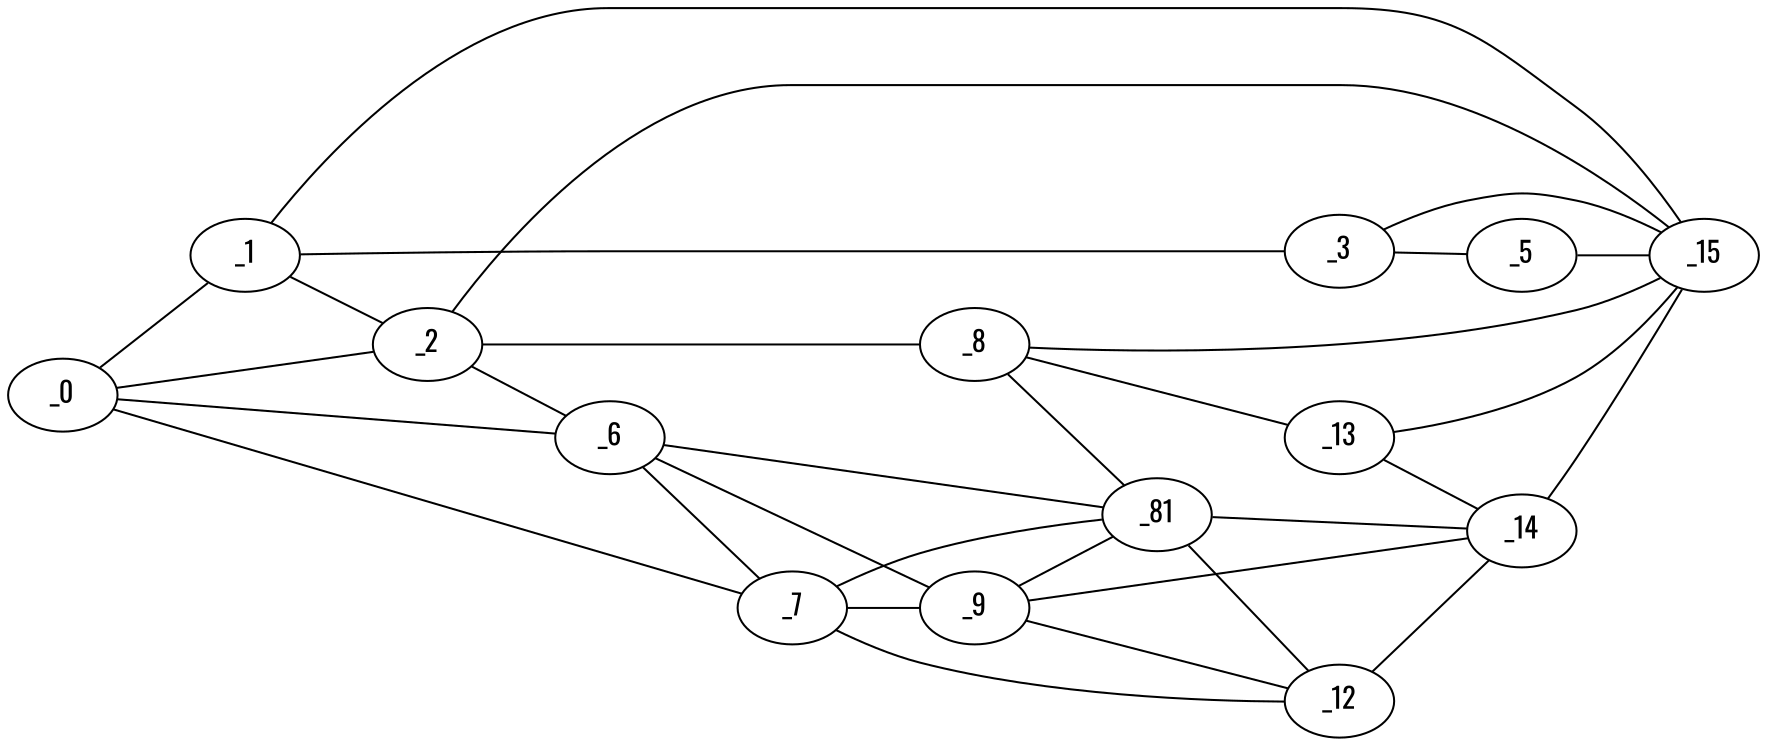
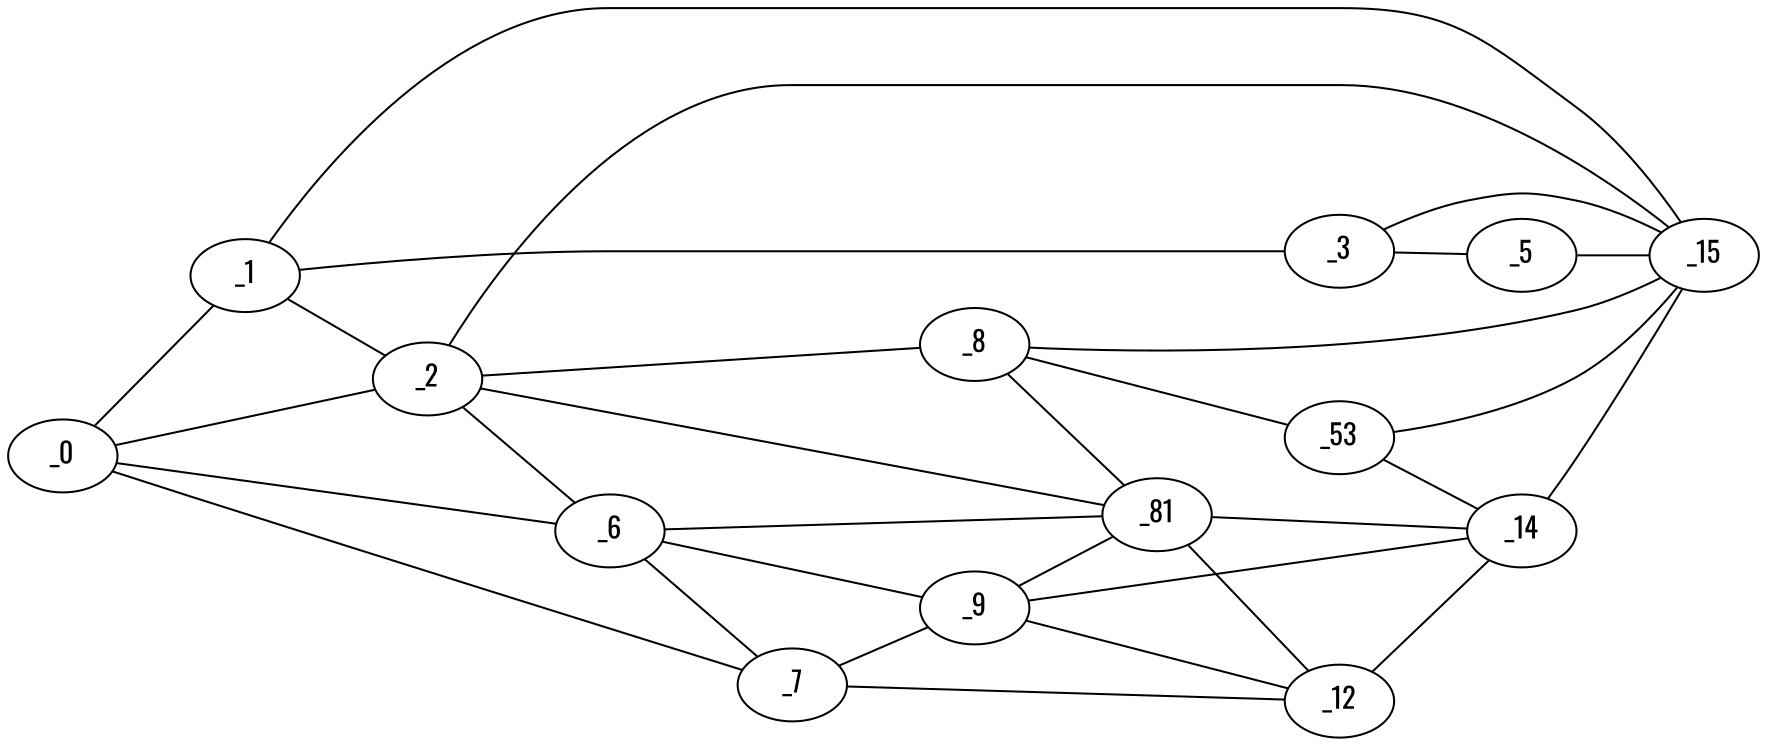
node "_13": label "_13" -> "_53"
edge "_81" -- "_7": now "_81" -- "_2"
